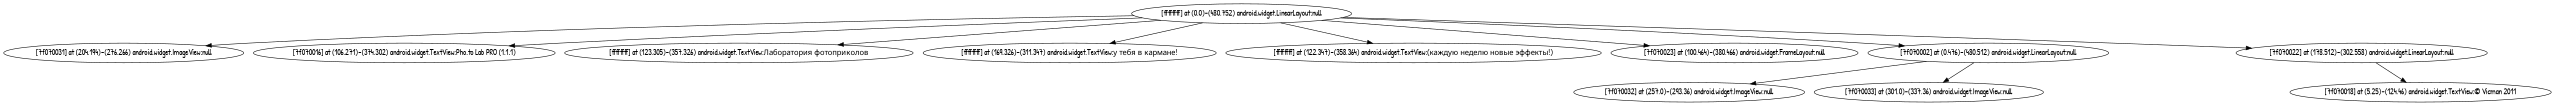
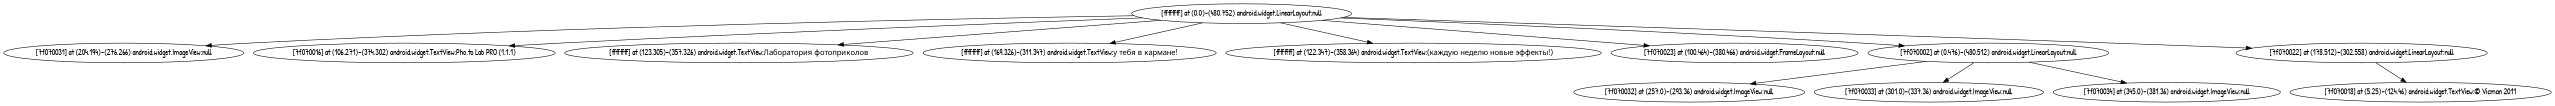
node "[7f070034] at (345,0)-(381,36) android.widget.ImageView:null": added
